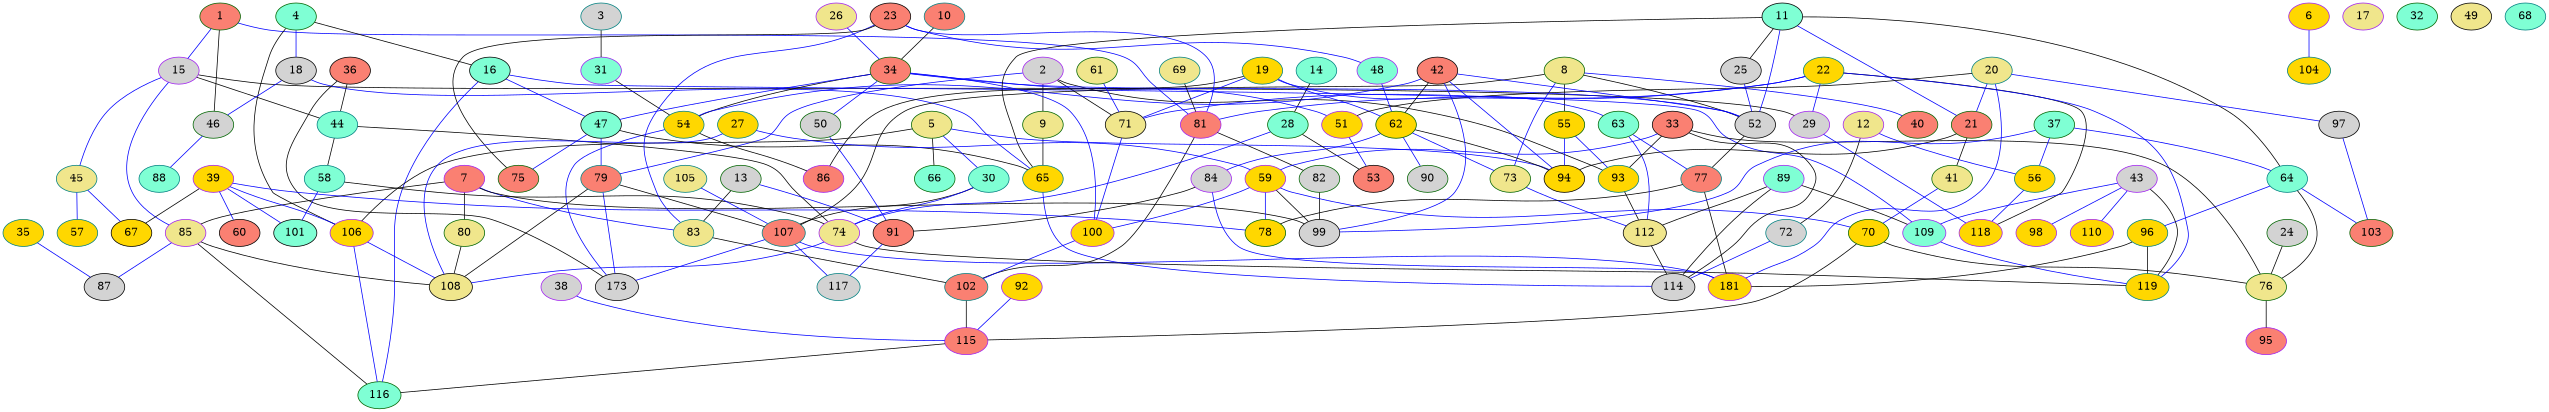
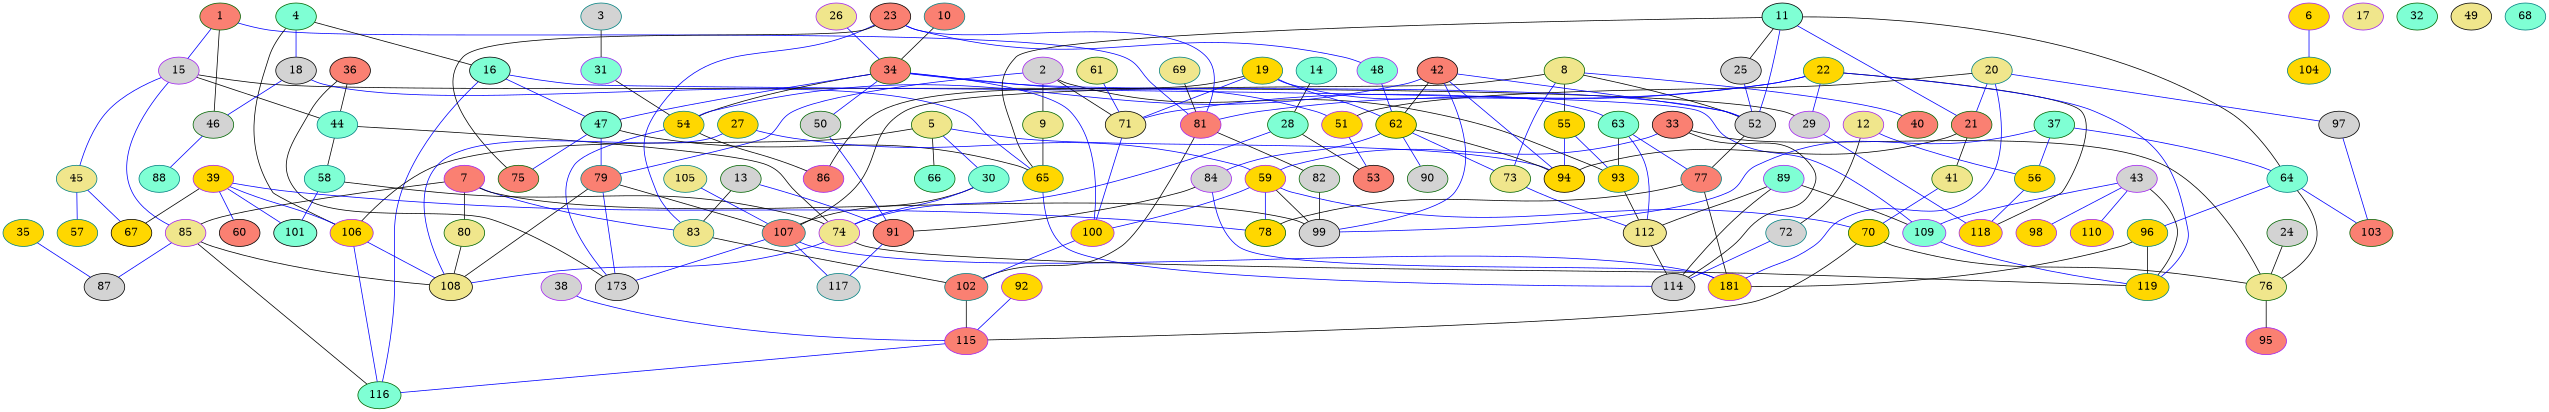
edge "33" -- "93": now "63" -- "93"
edge "115" -- "116": color black -> blue
